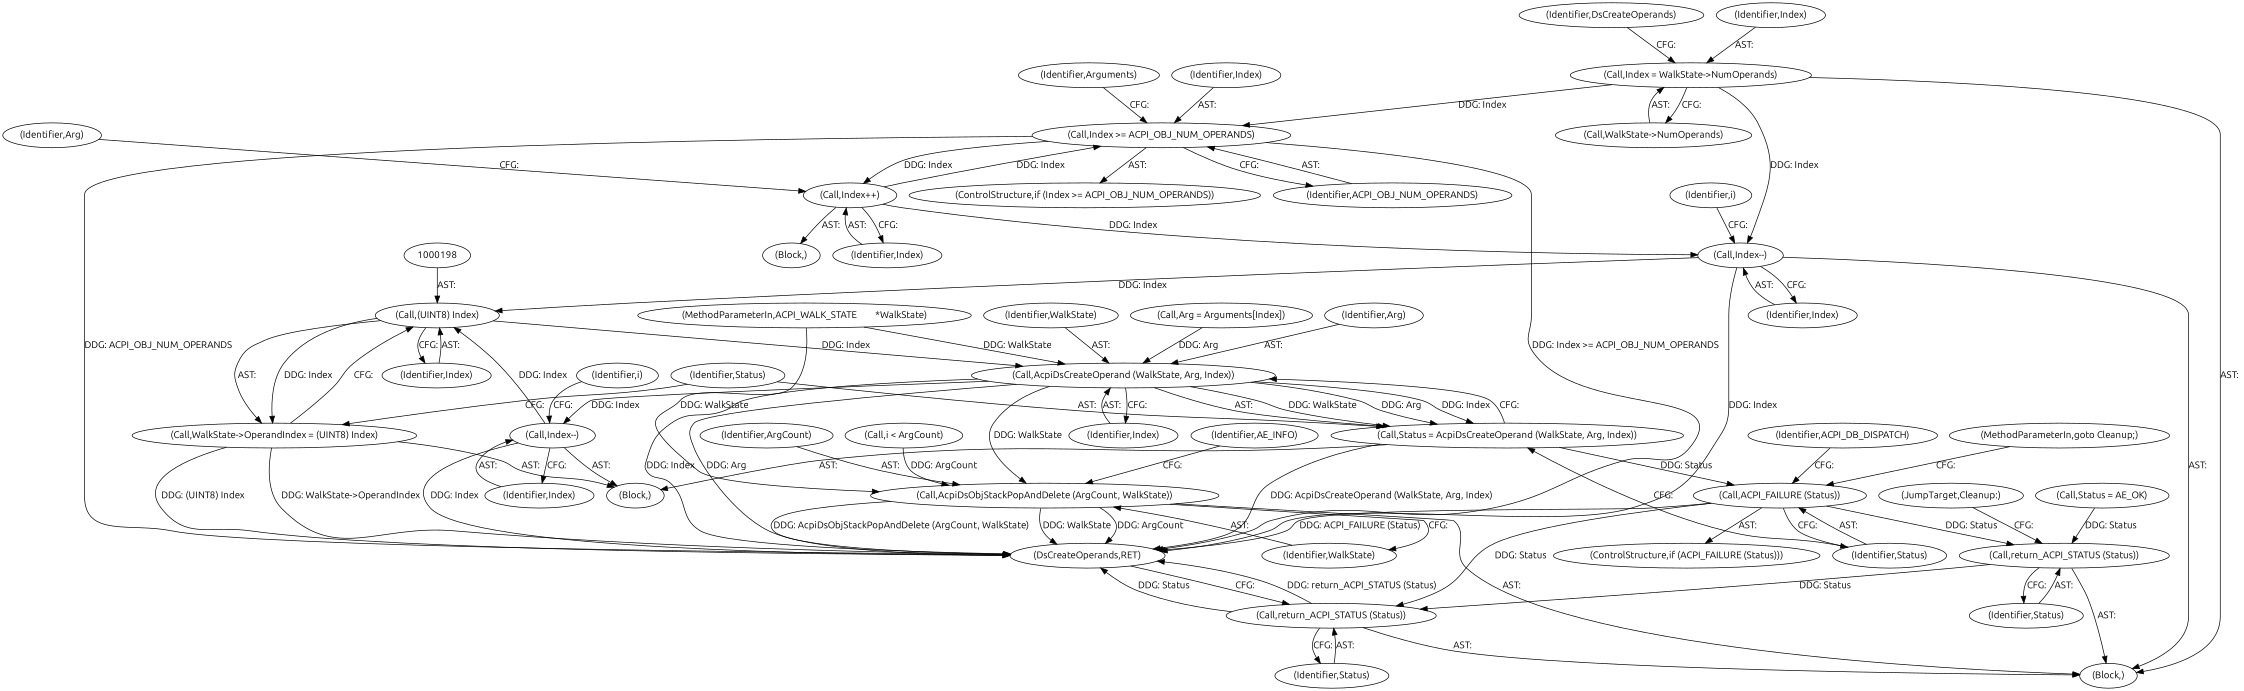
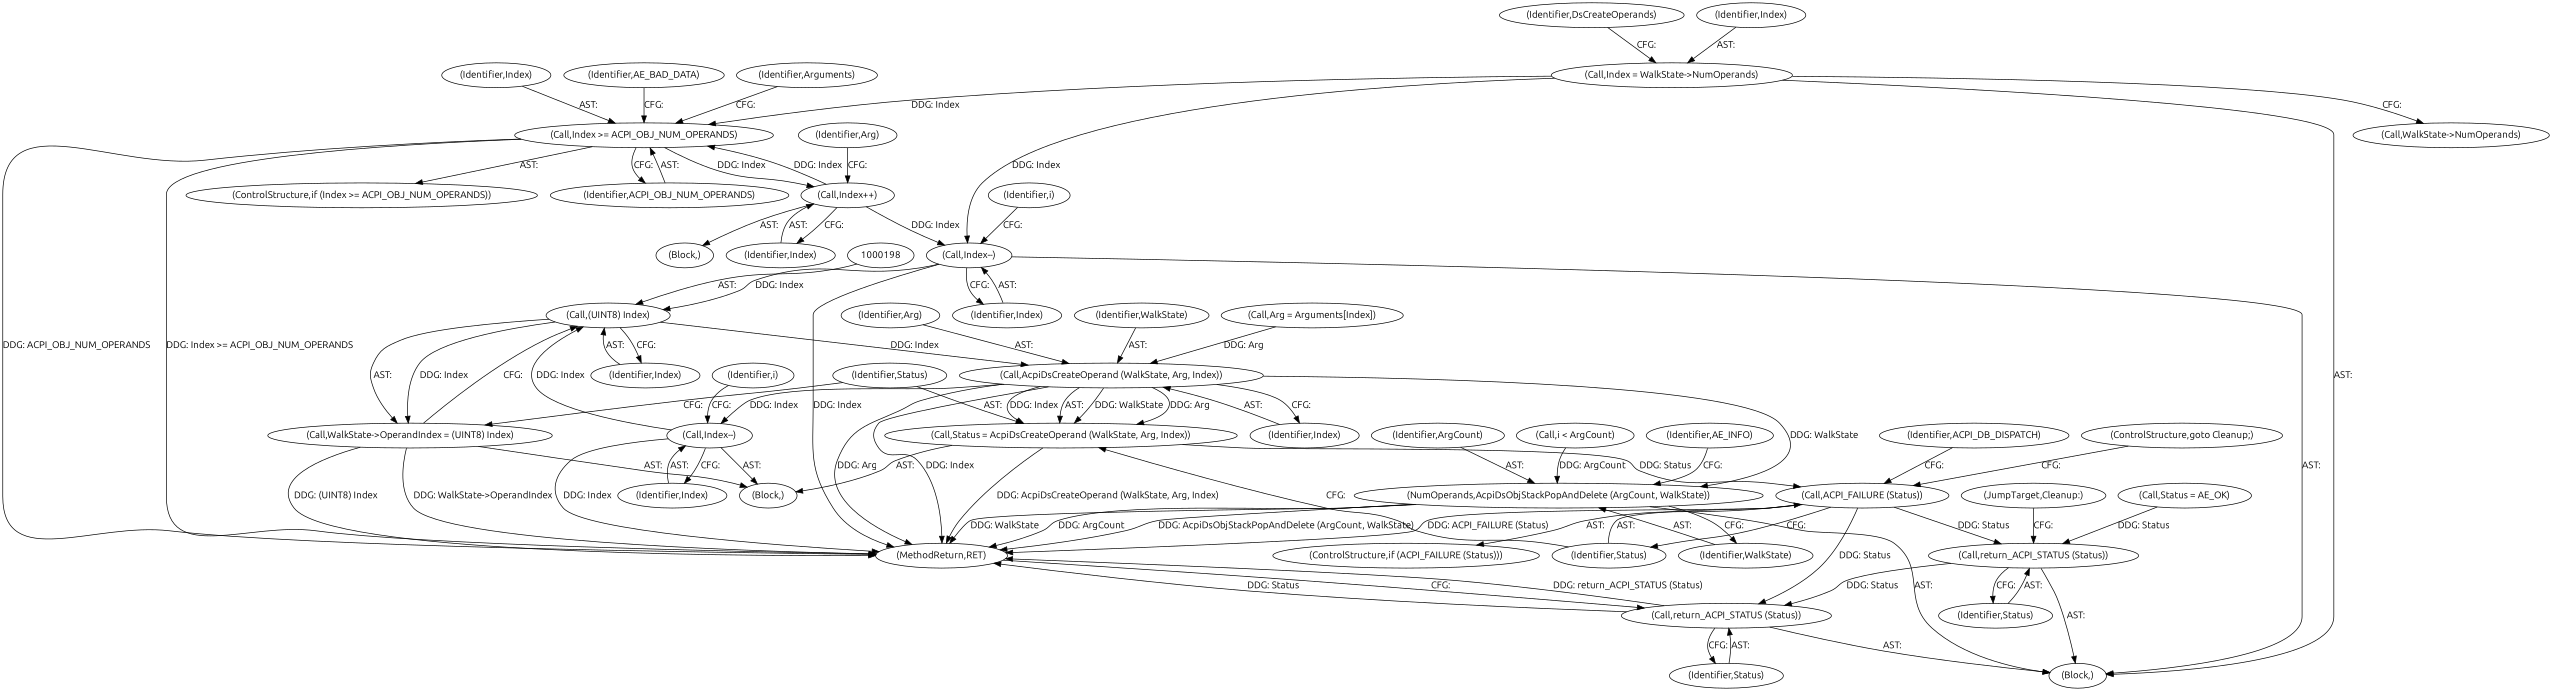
node "(Identifier,AE_BAD_DATA)": added
edge "(Call,WalkState->NumOperands)" -> "(Call,Index = WalkState->NumOperands)": removed, label "AST:"
node "(MethodParameterIn,ACPI_WALK_STATE         *WalkState)": removed
edge "(Call,Status = AcpiDsCreateOperand (WalkState, Arg, Index))" -> "(Call,AcpiDsCreateOperand (WalkState, Arg, Index))": removed, label "CFG:"
node "(MethodParameterIn,goto Cleanup;)": label "(MethodParameterIn,goto Cleanup;)" -> "(ControlStructure,goto Cleanup;)"
node "(Call,AcpiDsObjStackPopAndDelete (ArgCount, WalkState))": label "(Call,AcpiDsObjStackPopAndDelete (ArgCount, WalkState))" -> "(NumOperands,AcpiDsObjStackPopAndDelete (ArgCount, WalkState))"
node "(DsCreateOperands,RET)": label "(DsCreateOperands,RET)" -> "(MethodReturn,RET)"
